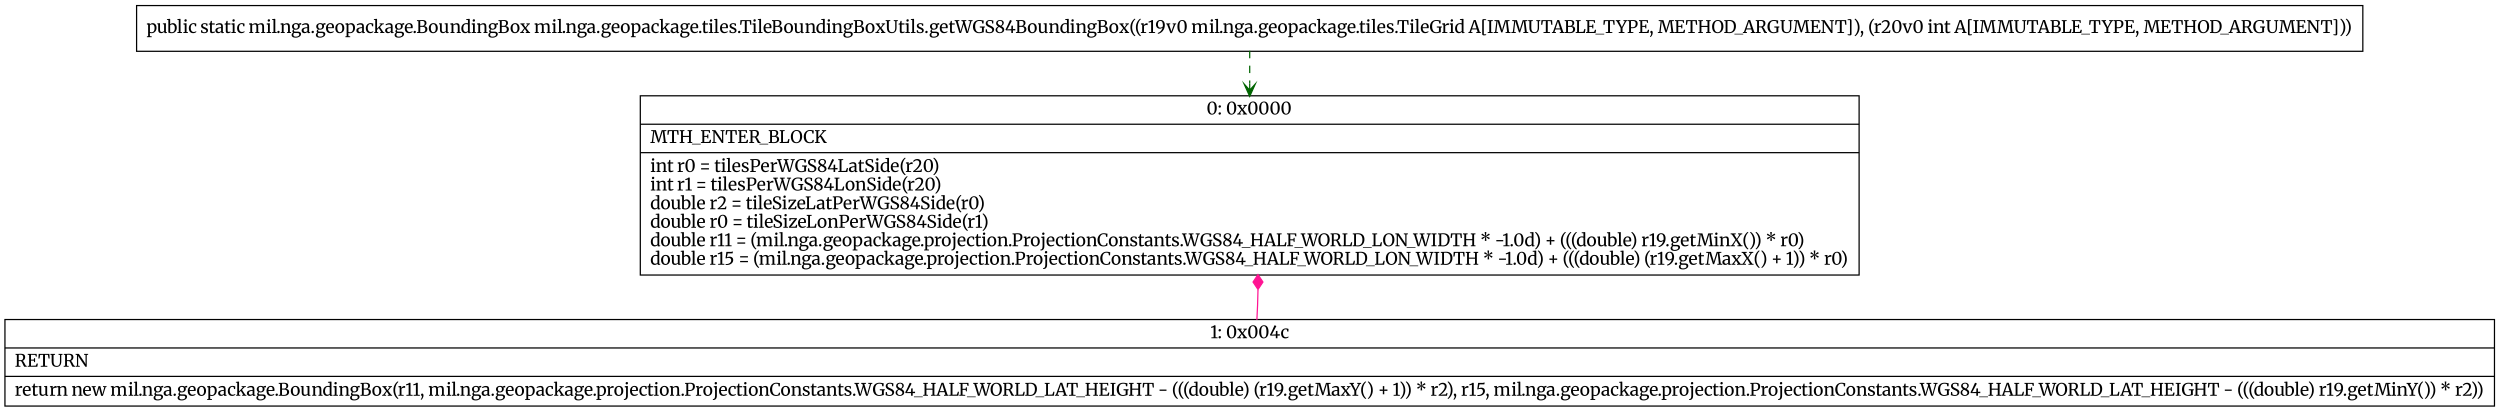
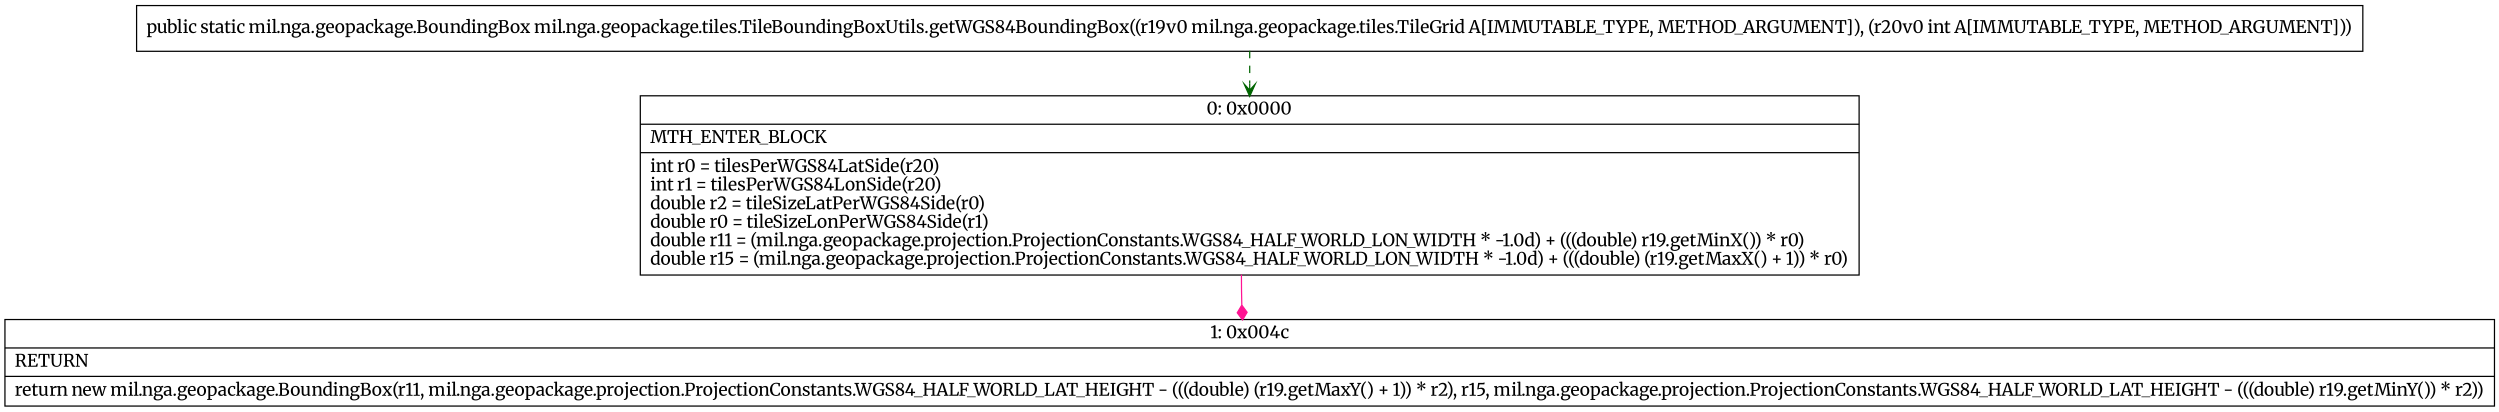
edge "1: 0x004c" -> "0: 0x0000": reversed
